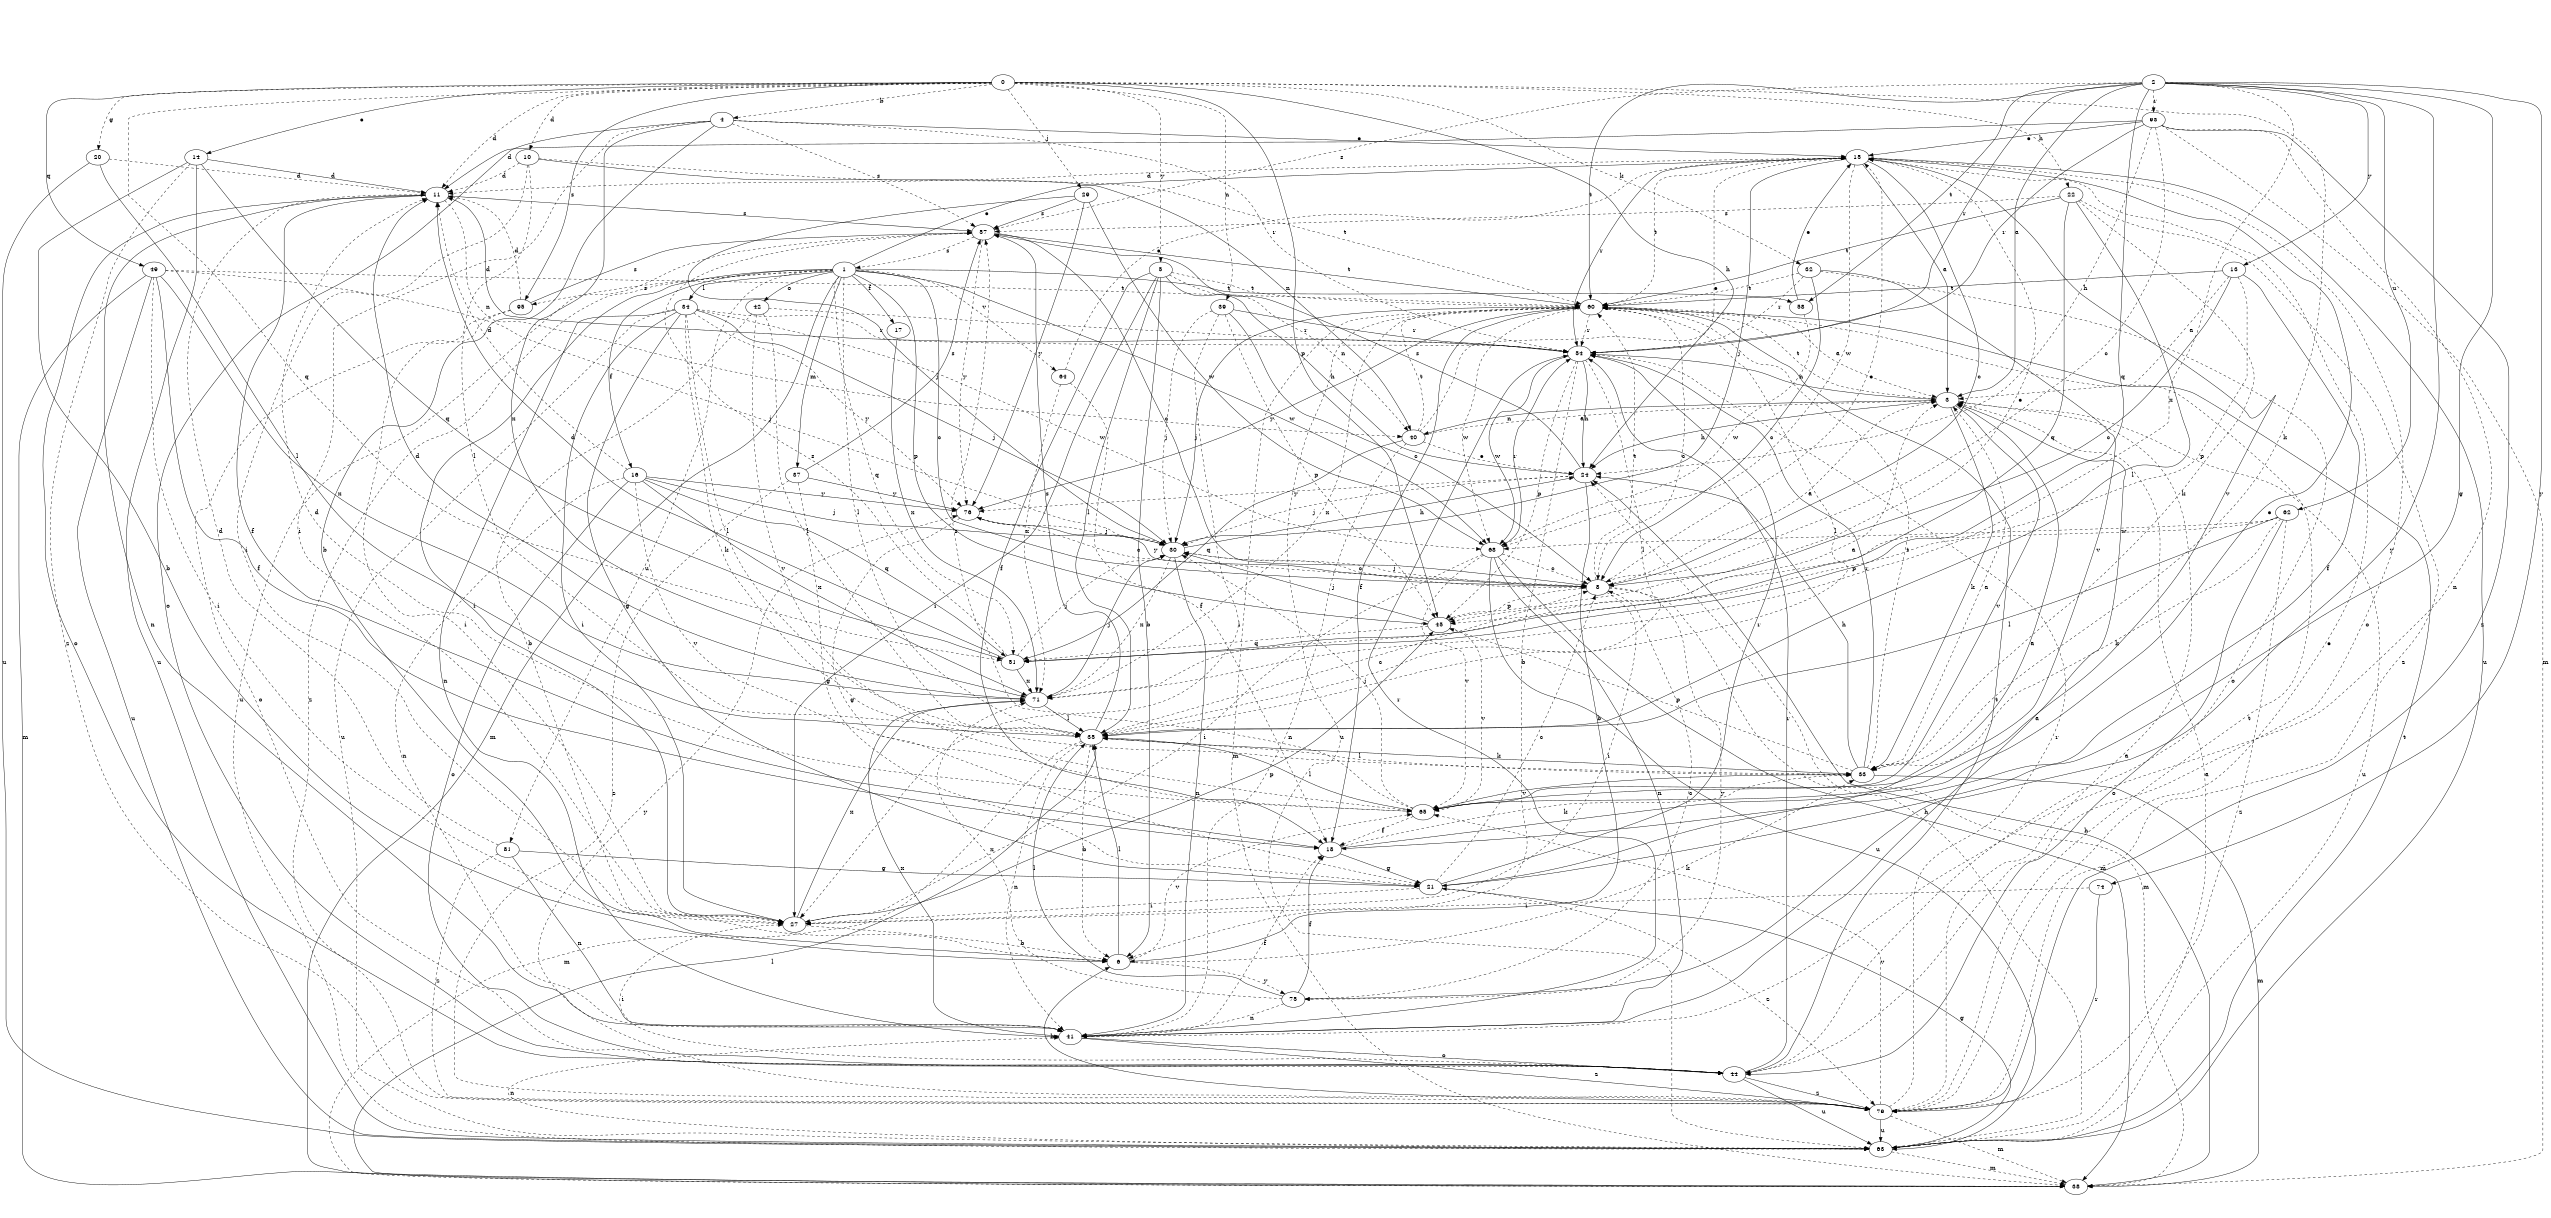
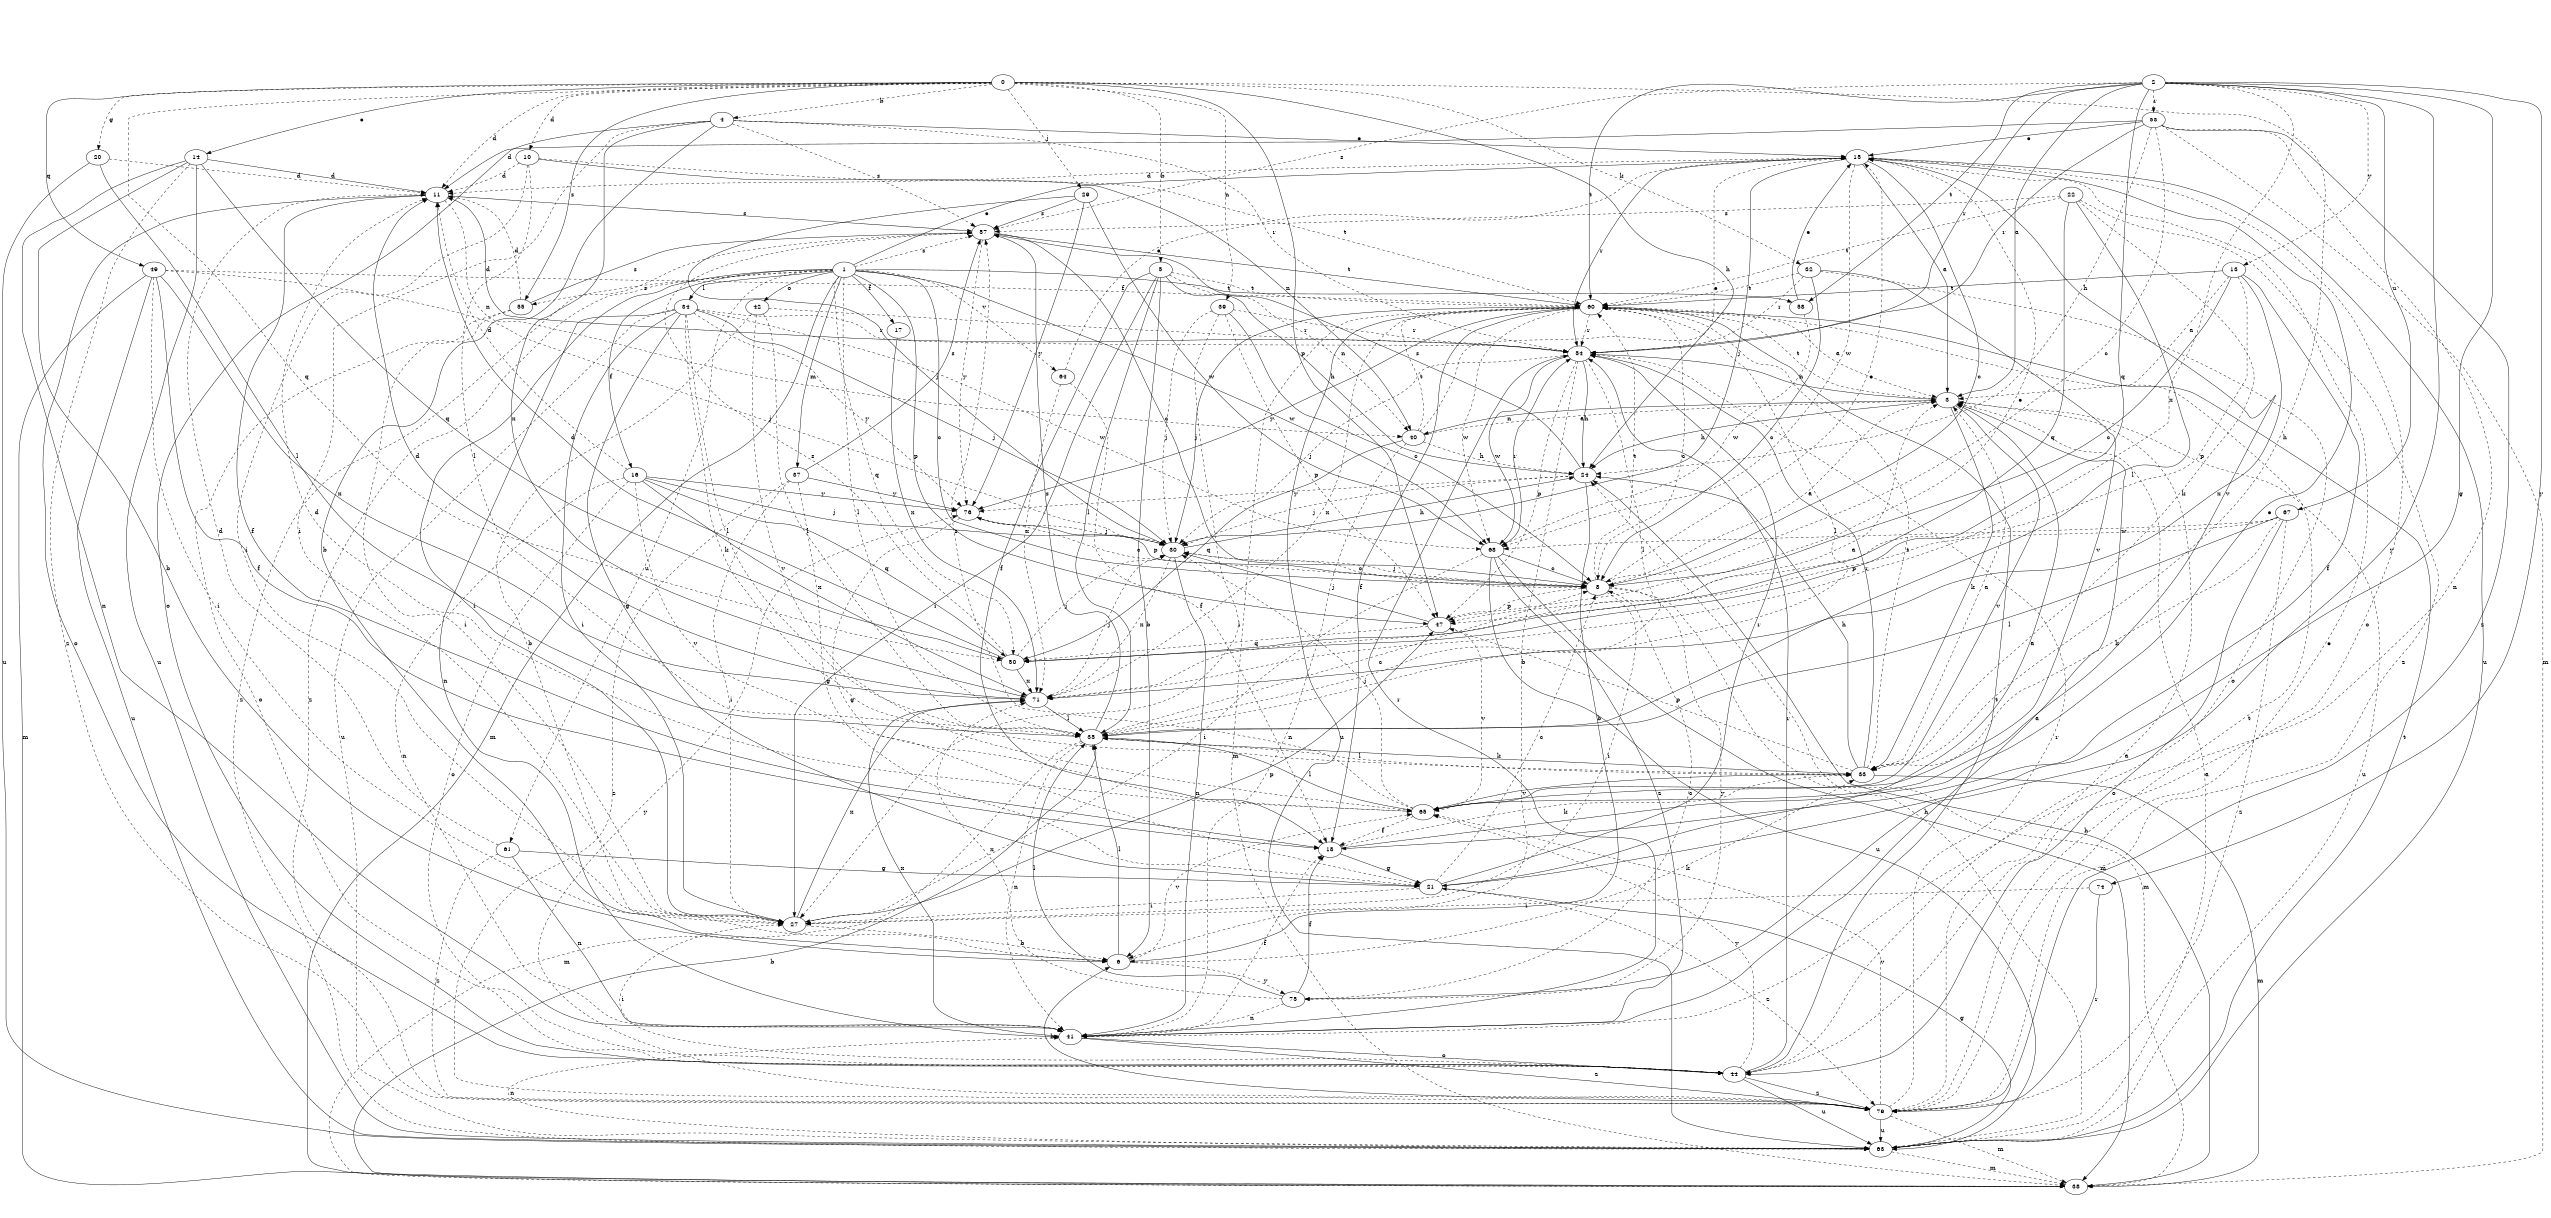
edge "0" -> "22": removed, label "h"
edge "2" -> "13": style solid -> dashed
node "93": label "93" -> "53"
edge "0" -> "5": label "y" -> "b"
edge "15" -> "60": removed, label "t"
edge "22" -> "60": style solid -> dashed
edge "57" -> "1": reversed
edge "49" -> "60": label "t" -> "f"
node "95": label "95" -> "55"
edge "39" -> "54": style solid -> dashed
edge "54" -> "30": added, label "j"
edge "0" -> "33": label "k" -> "h"
edge "40" -> "24": label "e" -> "h"
node "62": label "62" -> "67"
edge "8" -> "76": label "y" -> "p"
edge "68" -> "8": style dashed -> solid
node "45": label "45" -> "47"
edge "71" -> "30": style solid -> dashed
edge "13" -> "71": added, label "x"
edge "68" -> "65": now "44" -> "65"
node "51": label "51" -> "50"
edge "57" -> "63": label "u" -> "z"
edge "37" -> "27": added, label "i"
edge "11" -> "41": now "14" -> "41"
edge "68" -> "41": label "n" -> "z"
node "81": label "81" -> "61"
edge "35" -> "6": removed, label "b"
edge "60" -> "63": style dashed -> solid
edge "38" -> "35": label "l" -> "b"
edge "16" -> "44": style solid -> dashed
